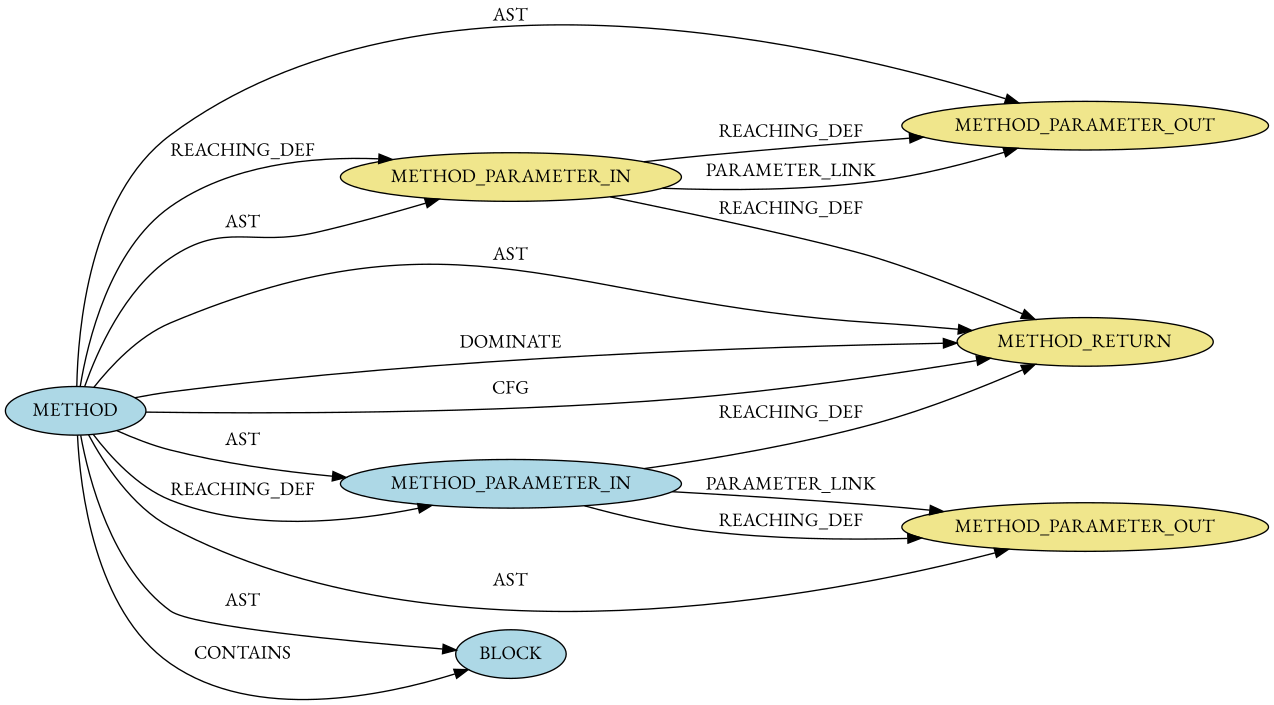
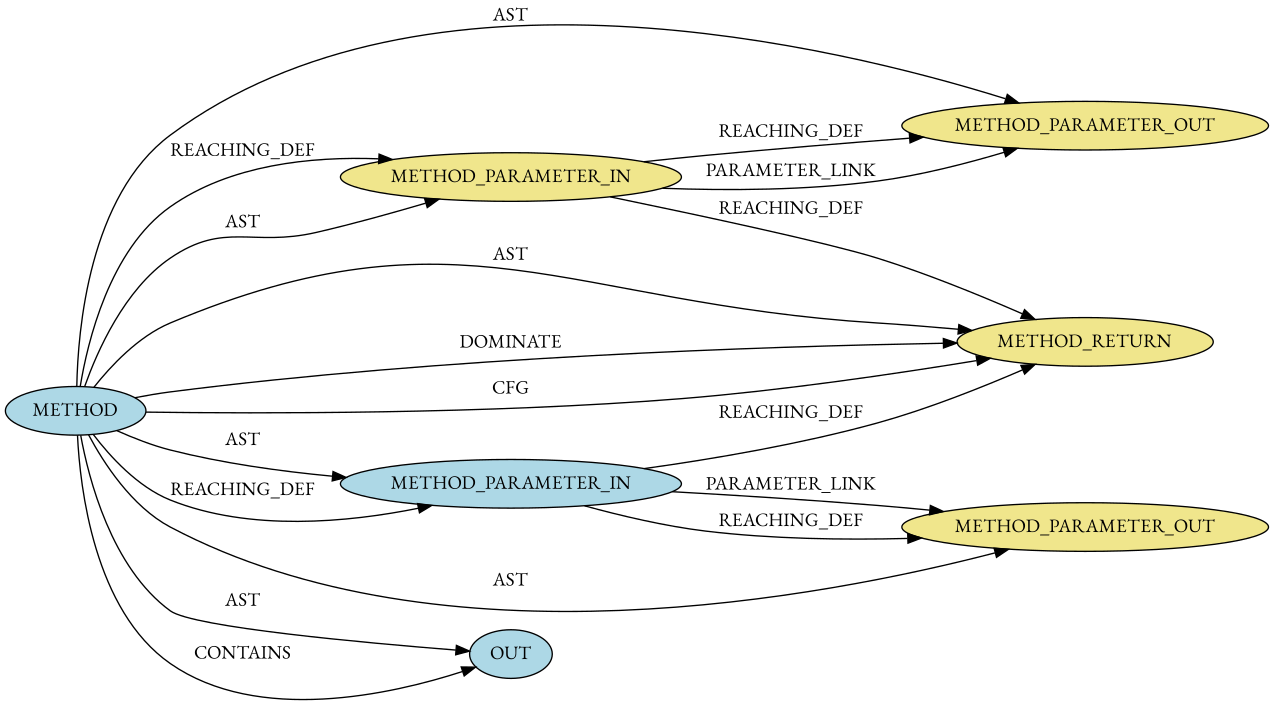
node "BLOCK": label "BLOCK" -> "OUT"
